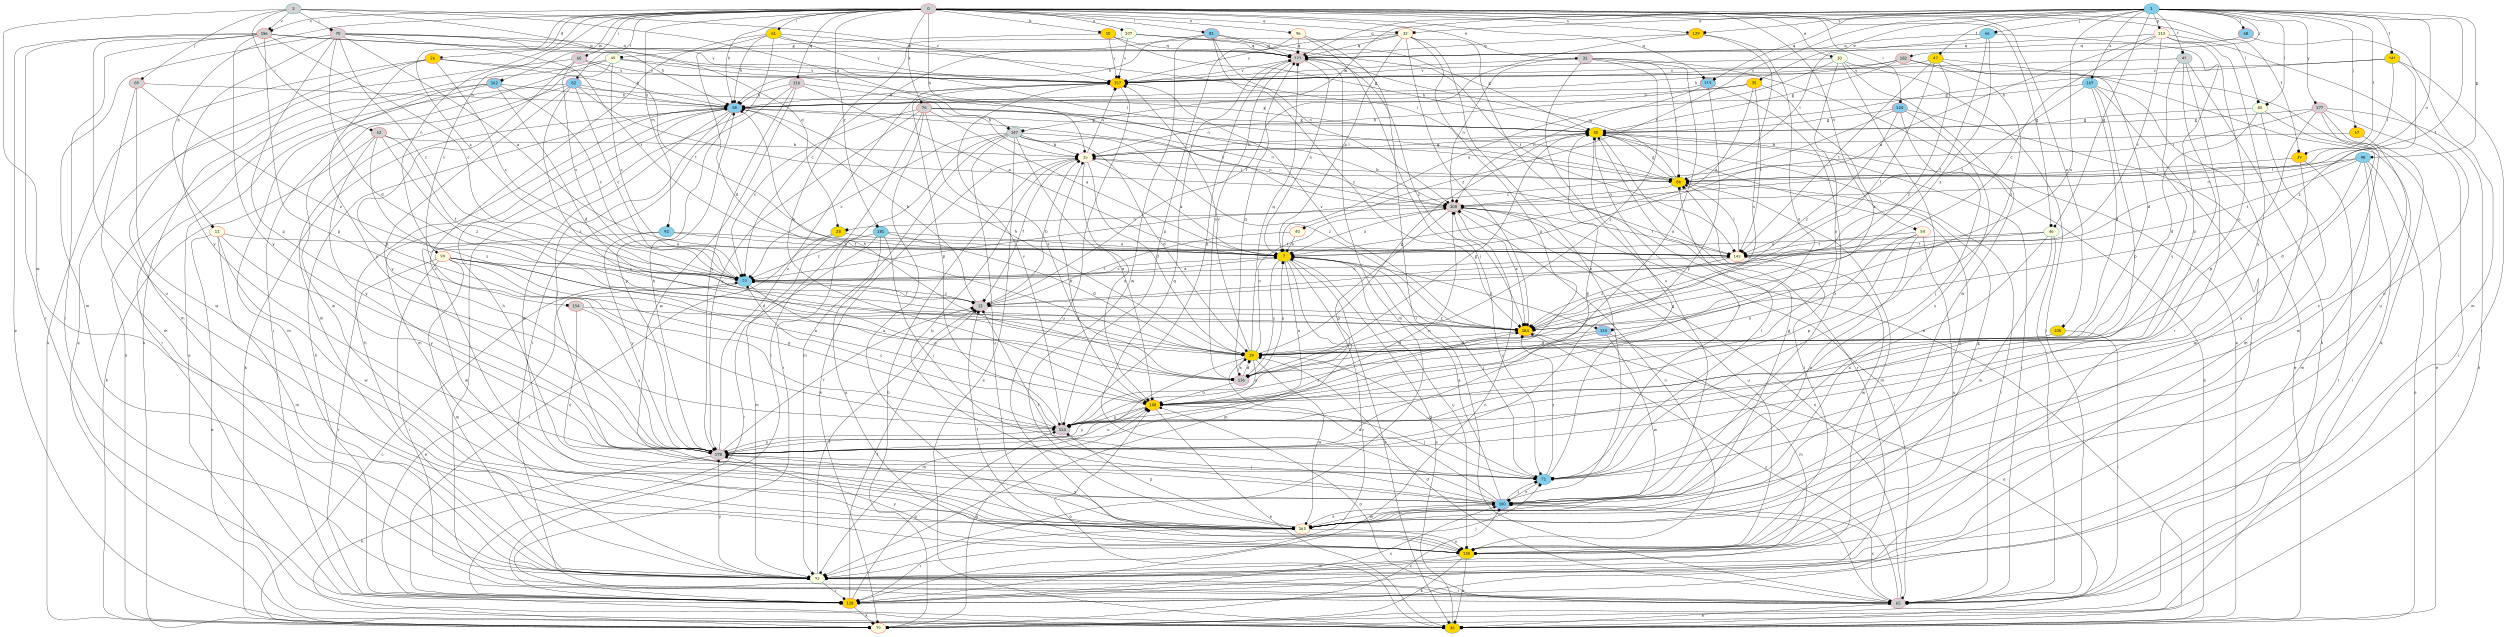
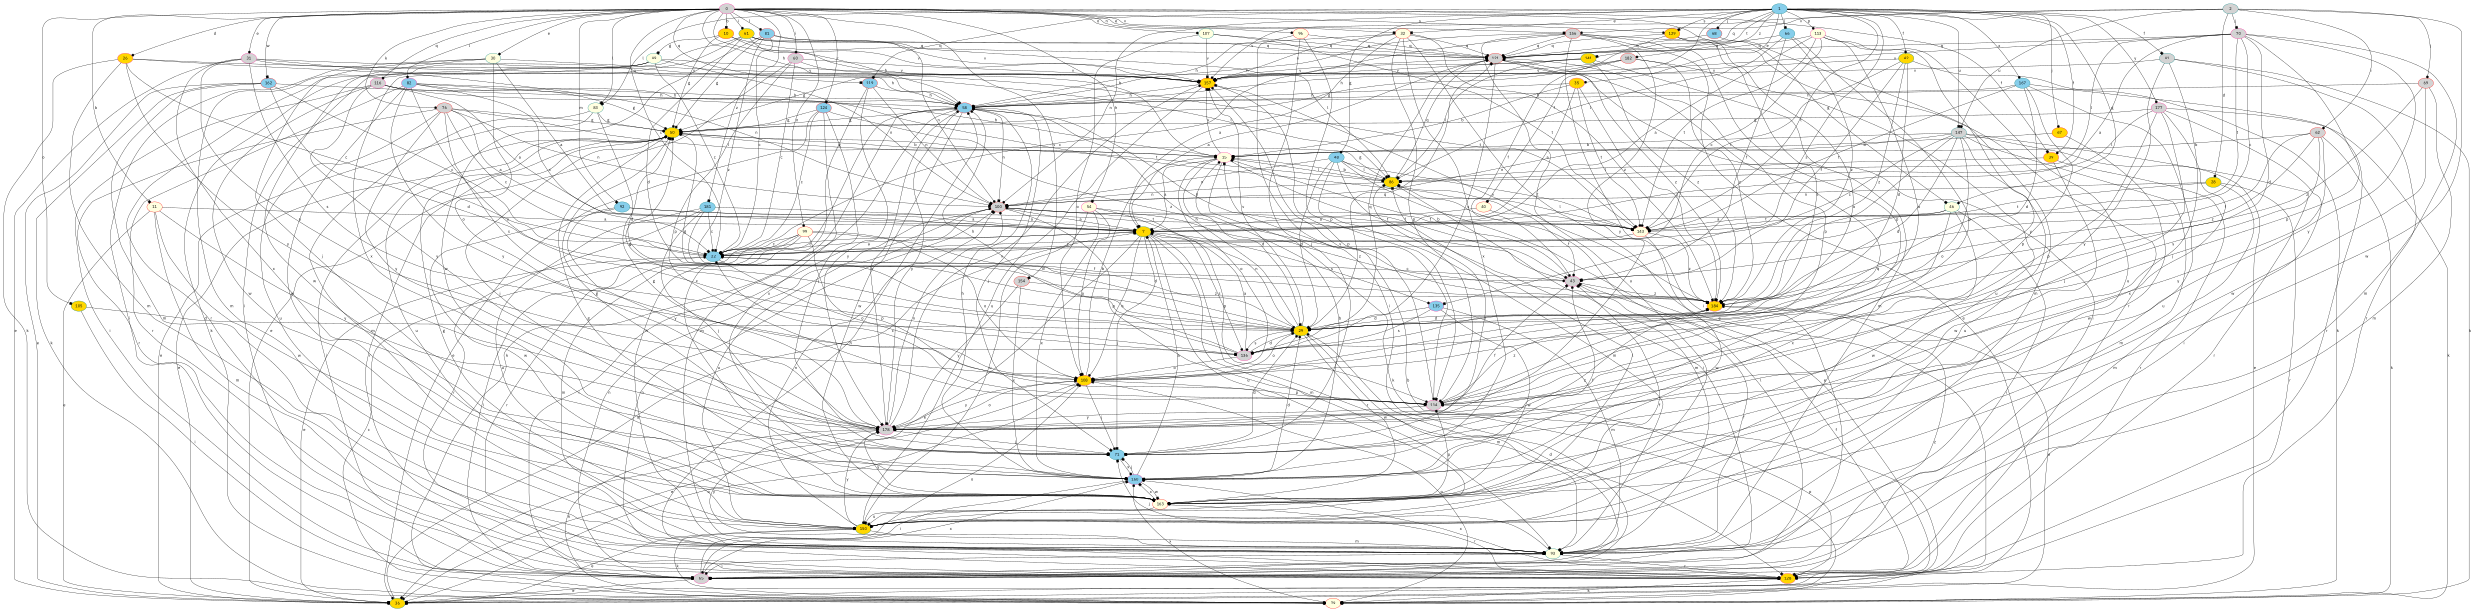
edge "100" -> "28": reversed
node "13": label "13" -> "43"
